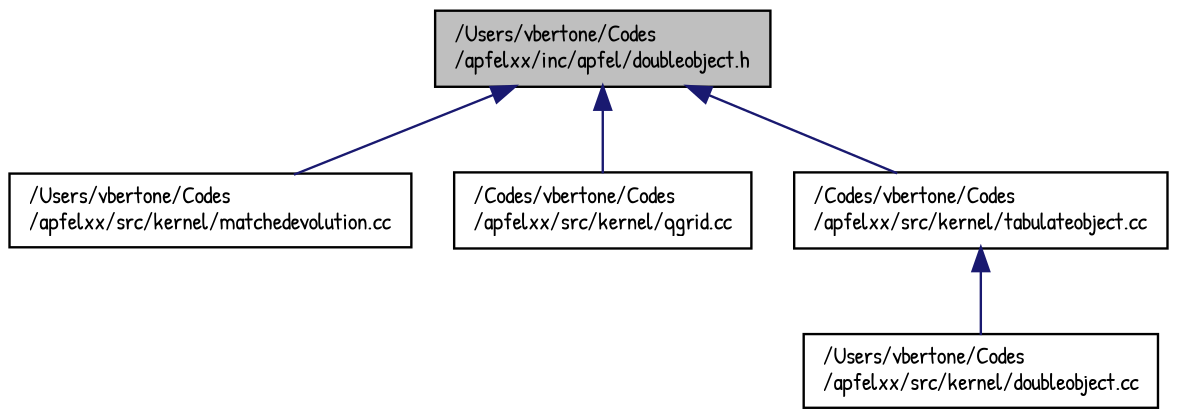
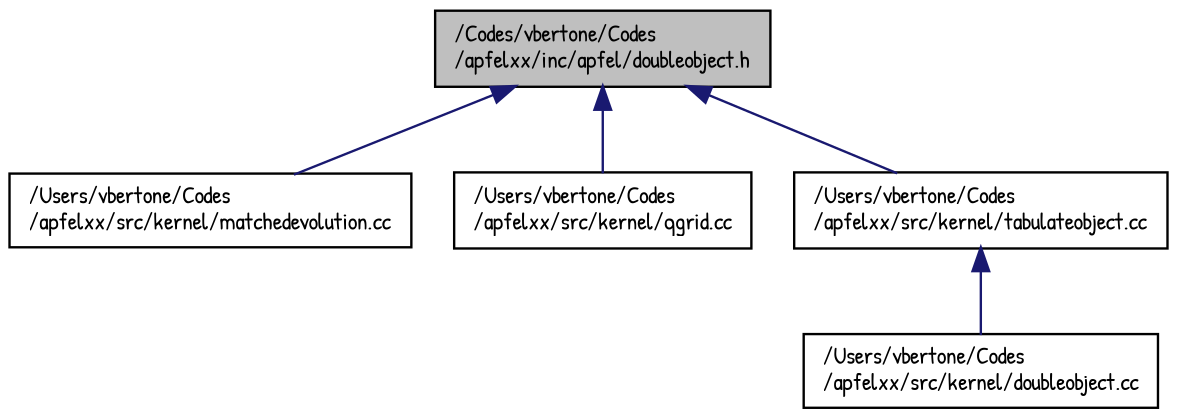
node "/Users/vbertone/Codes /apfelxx/inc/apfel/doubleobject.h": label "/Users/vbertone/Codes /apfelxx/inc/apfel/doubleobject.h" -> "/Codes/vbertone/Codes /apfelxx/inc/apfel/doubleobject.h"
node "/Codes/vbertone/Codes /apfelxx/src/kernel/qgrid.cc": label "/Codes/vbertone/Codes /apfelxx/src/kernel/qgrid.cc" -> "/Users/vbertone/Codes /apfelxx/src/kernel/qgrid.cc"
node "/Codes/vbertone/Codes /apfelxx/src/kernel/tabulateobject.cc": label "/Codes/vbertone/Codes /apfelxx/src/kernel/tabulateobject.cc" -> "/Users/vbertone/Codes /apfelxx/src/kernel/tabulateobject.cc"
